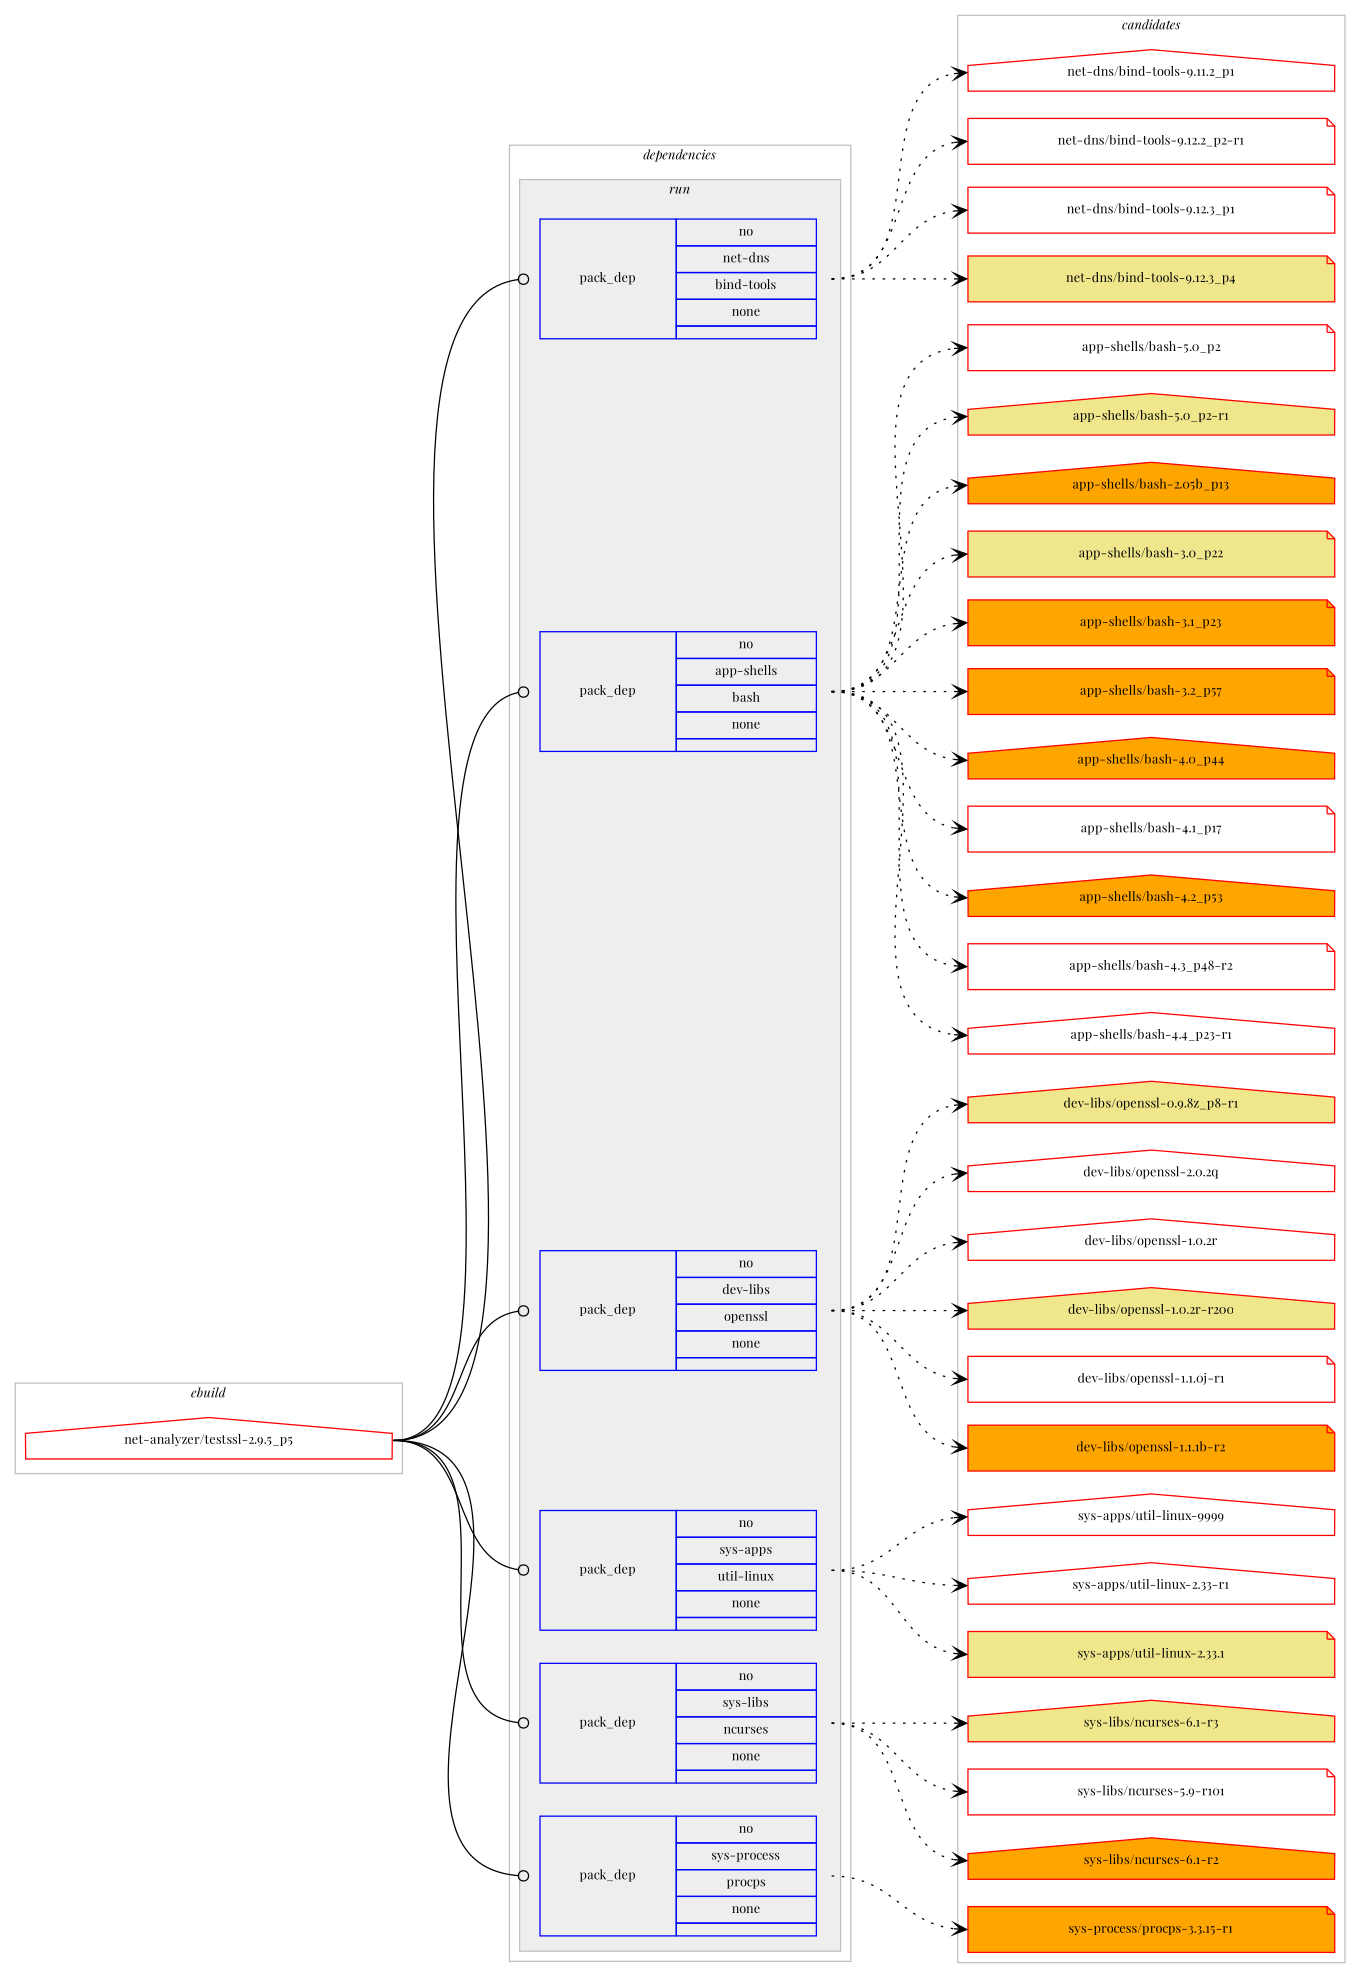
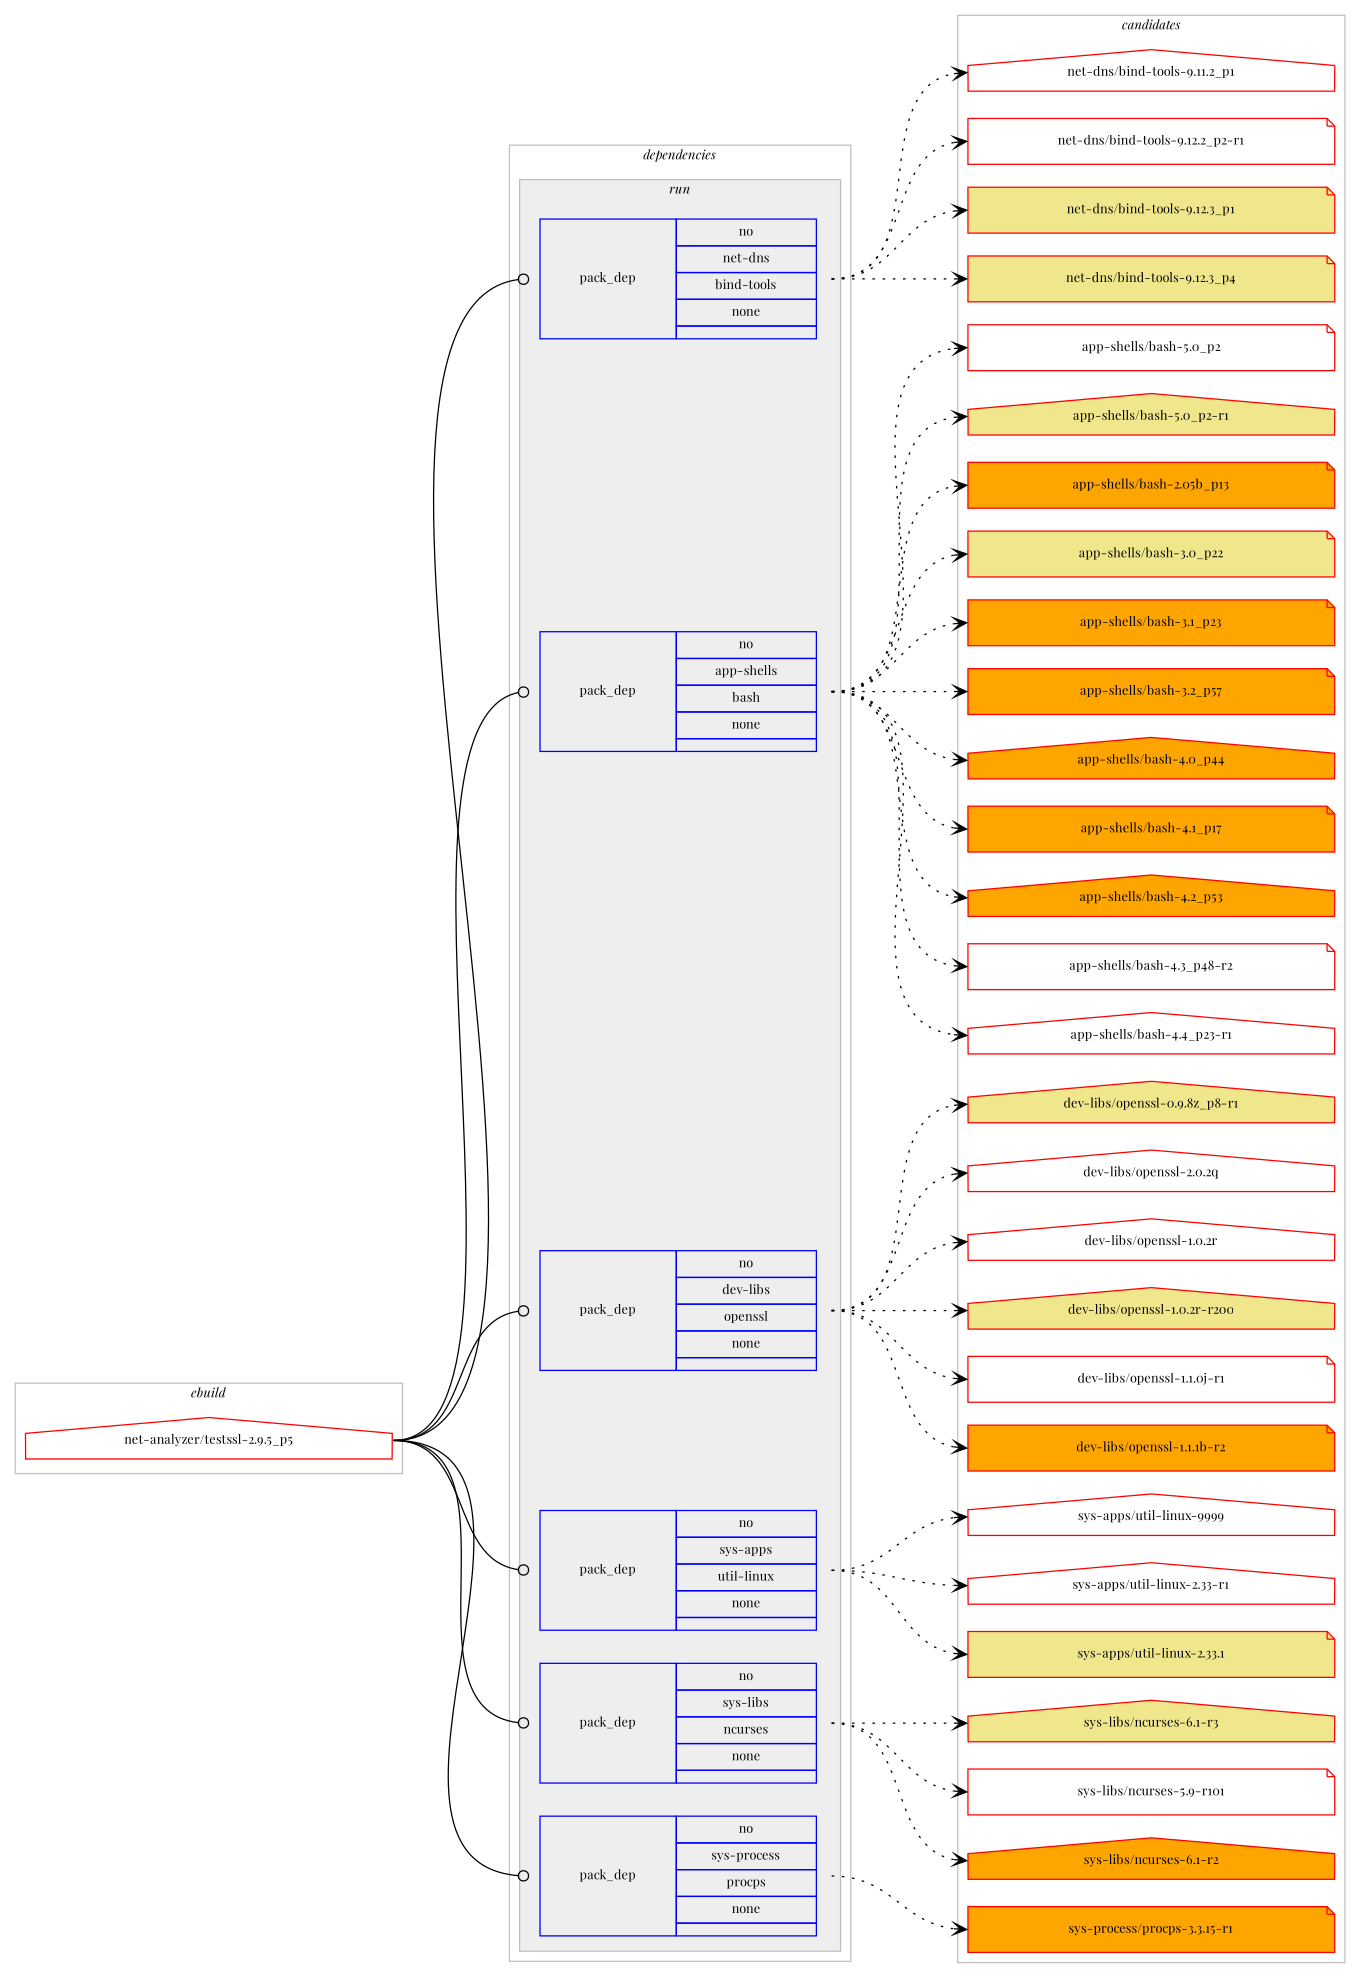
node "net-dns/bind-tools-9.12.3_p1": fillcolor white -> khaki
node "app-shells/bash-2.05b_p13": shape house -> note
node "app-shells/bash-4.1_p17": fillcolor white -> orange
